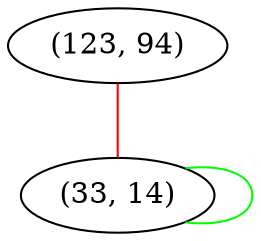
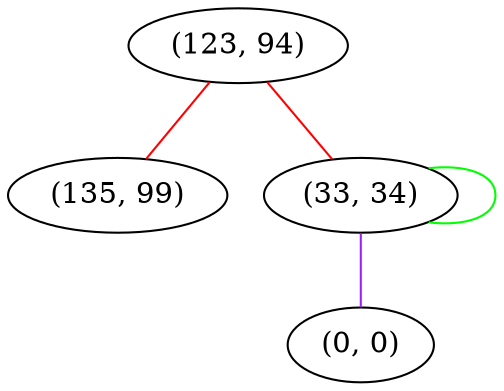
node "(135, 99)": added
node "(33, 14)": label "(33, 14)" -> "(33, 34)"
node "(0, 0)": added
